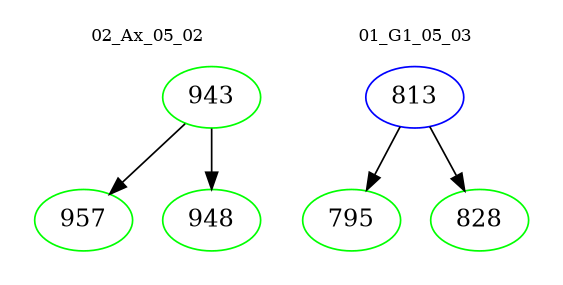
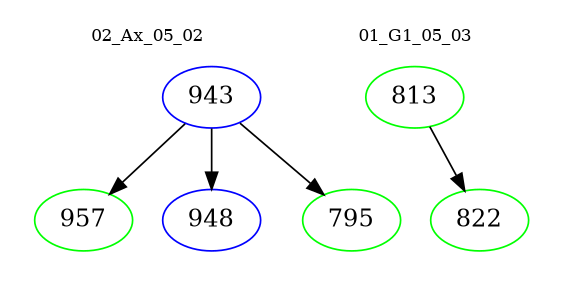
node "943": color green -> blue
node "813": color blue -> green
edge "813" -> "795": now "943" -> "795"
node "948": color green -> blue
node "828": label "828" -> "822"
